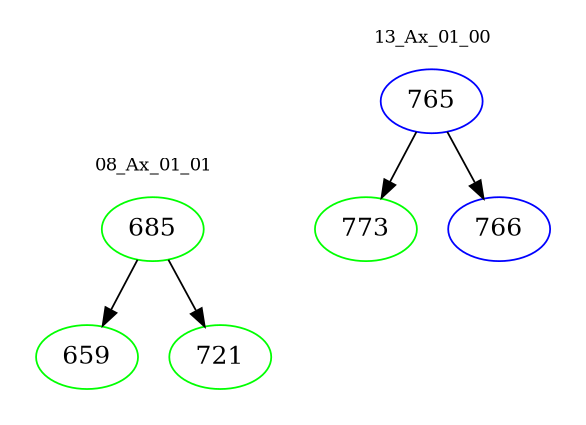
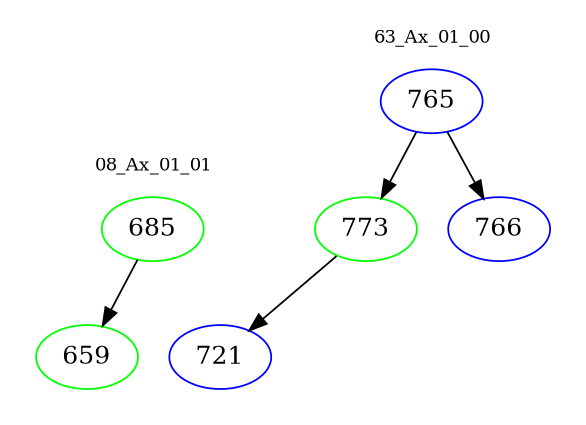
cluster "13_Ax_01_00": label "13_Ax_01_00" -> "63_Ax_01_00"
edge "685" -> "721": now "773" -> "721"
node "721": color green -> blue
